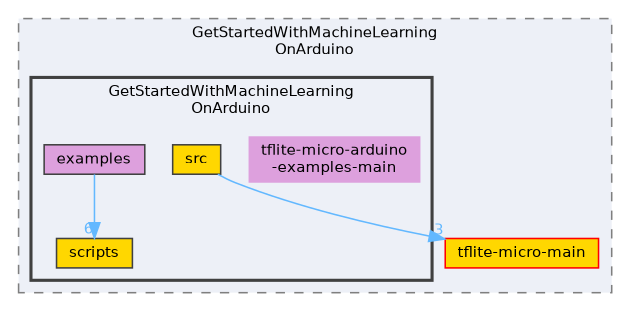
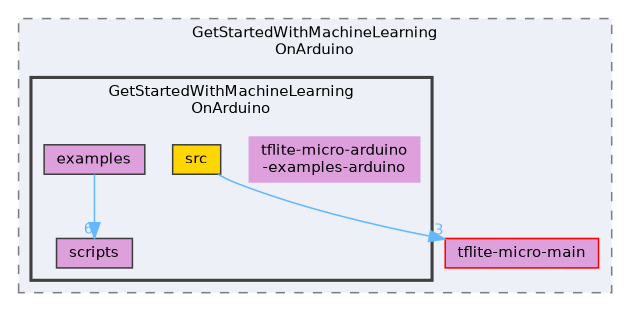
node "tflite-micro-arduino -examples-main": label "tflite-micro-arduino -examples-main" -> "tflite-micro-arduino -examples-arduino"
node "scripts": fillcolor gold -> plum
node "tflite-micro-main": fillcolor gold -> plum
